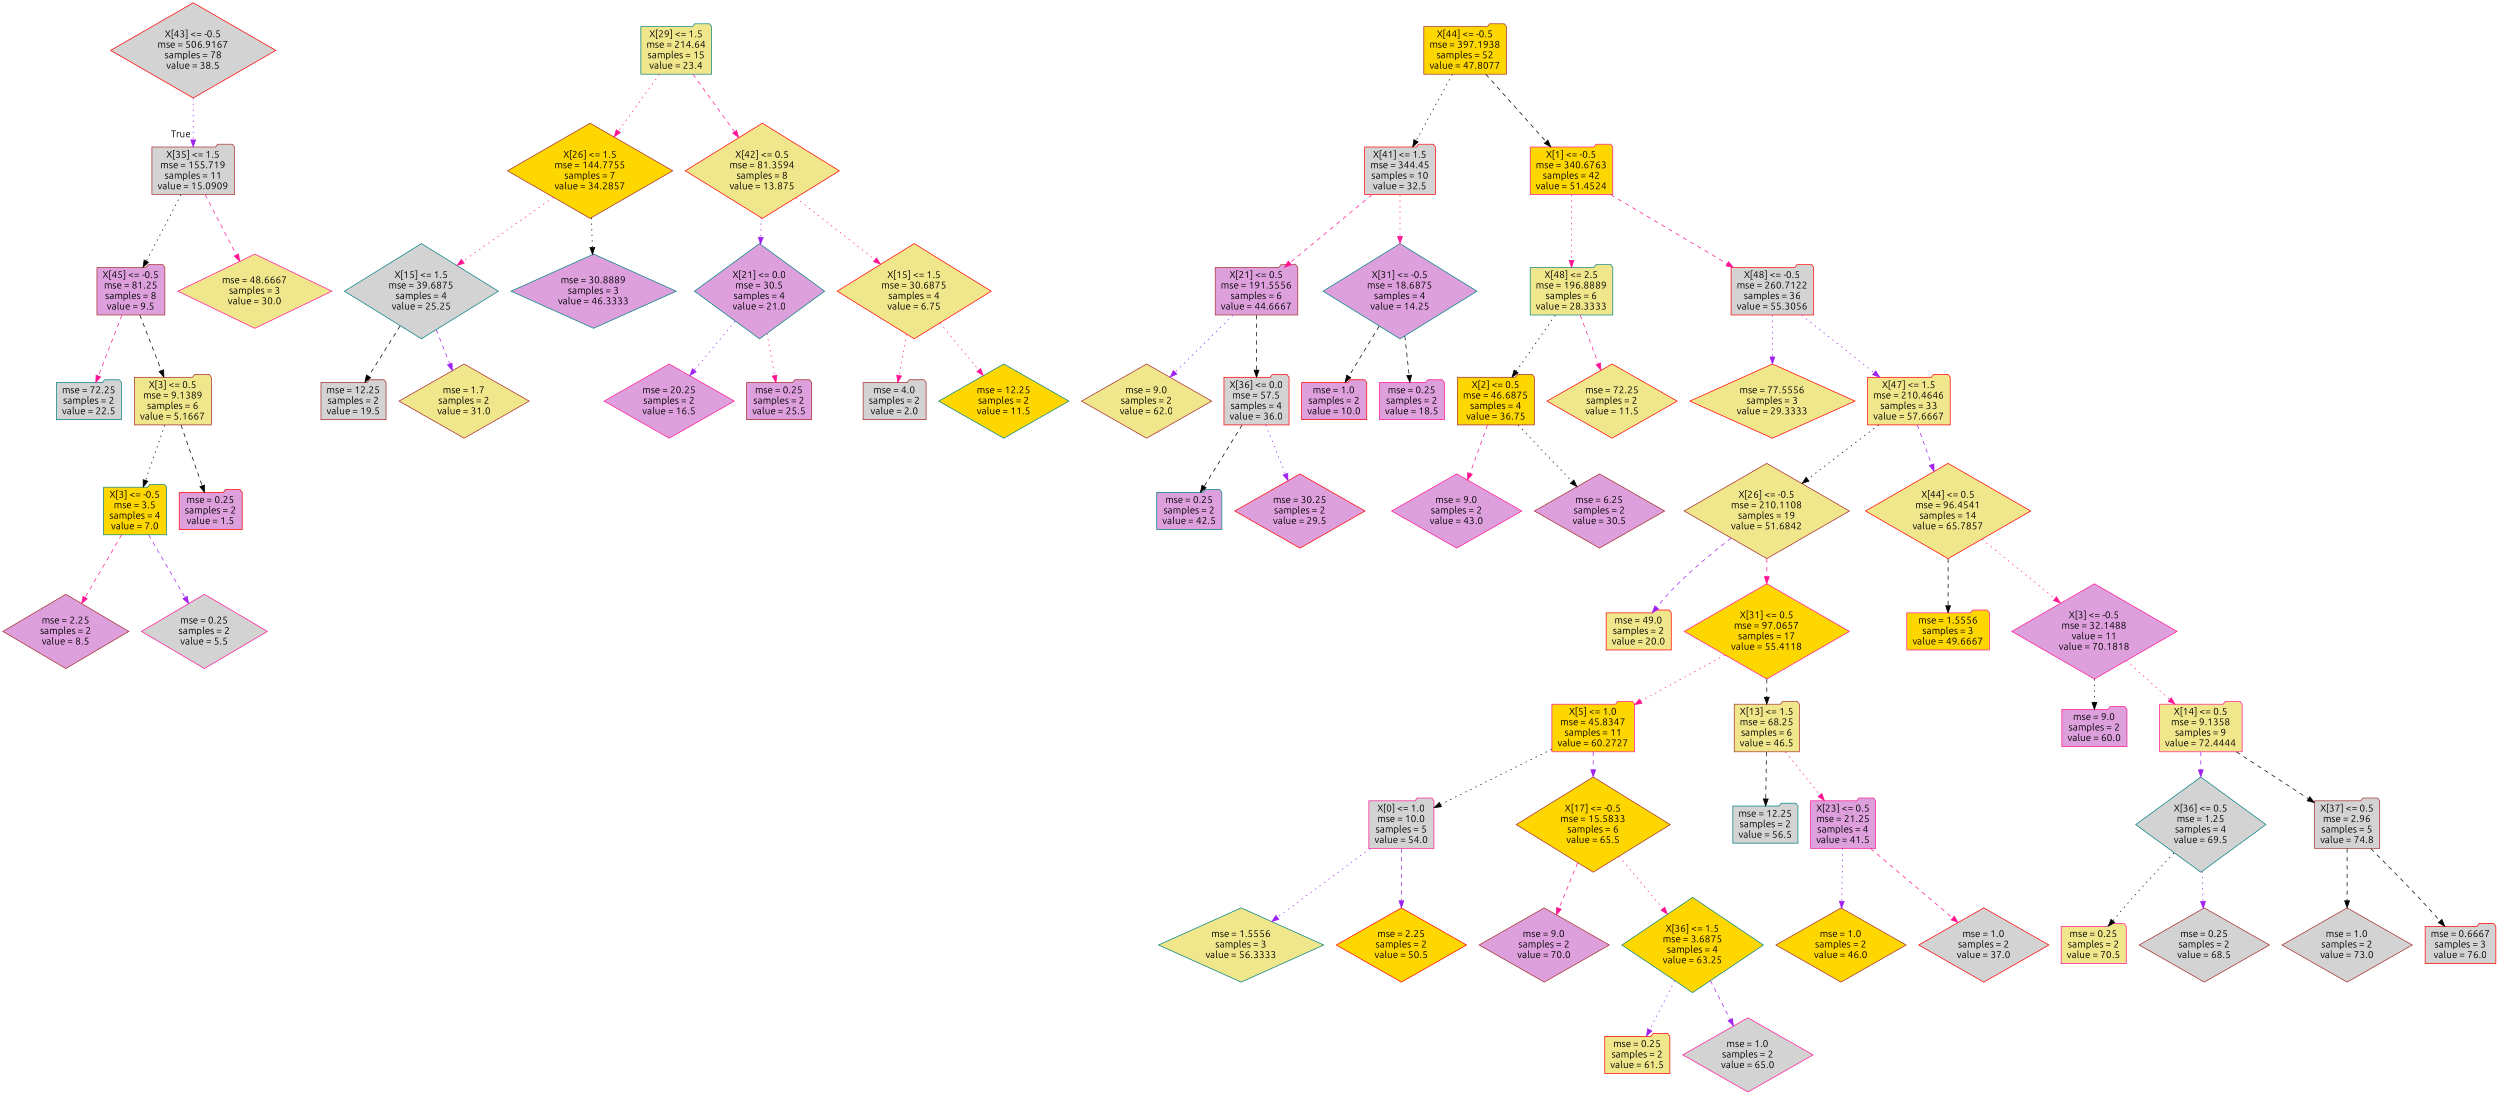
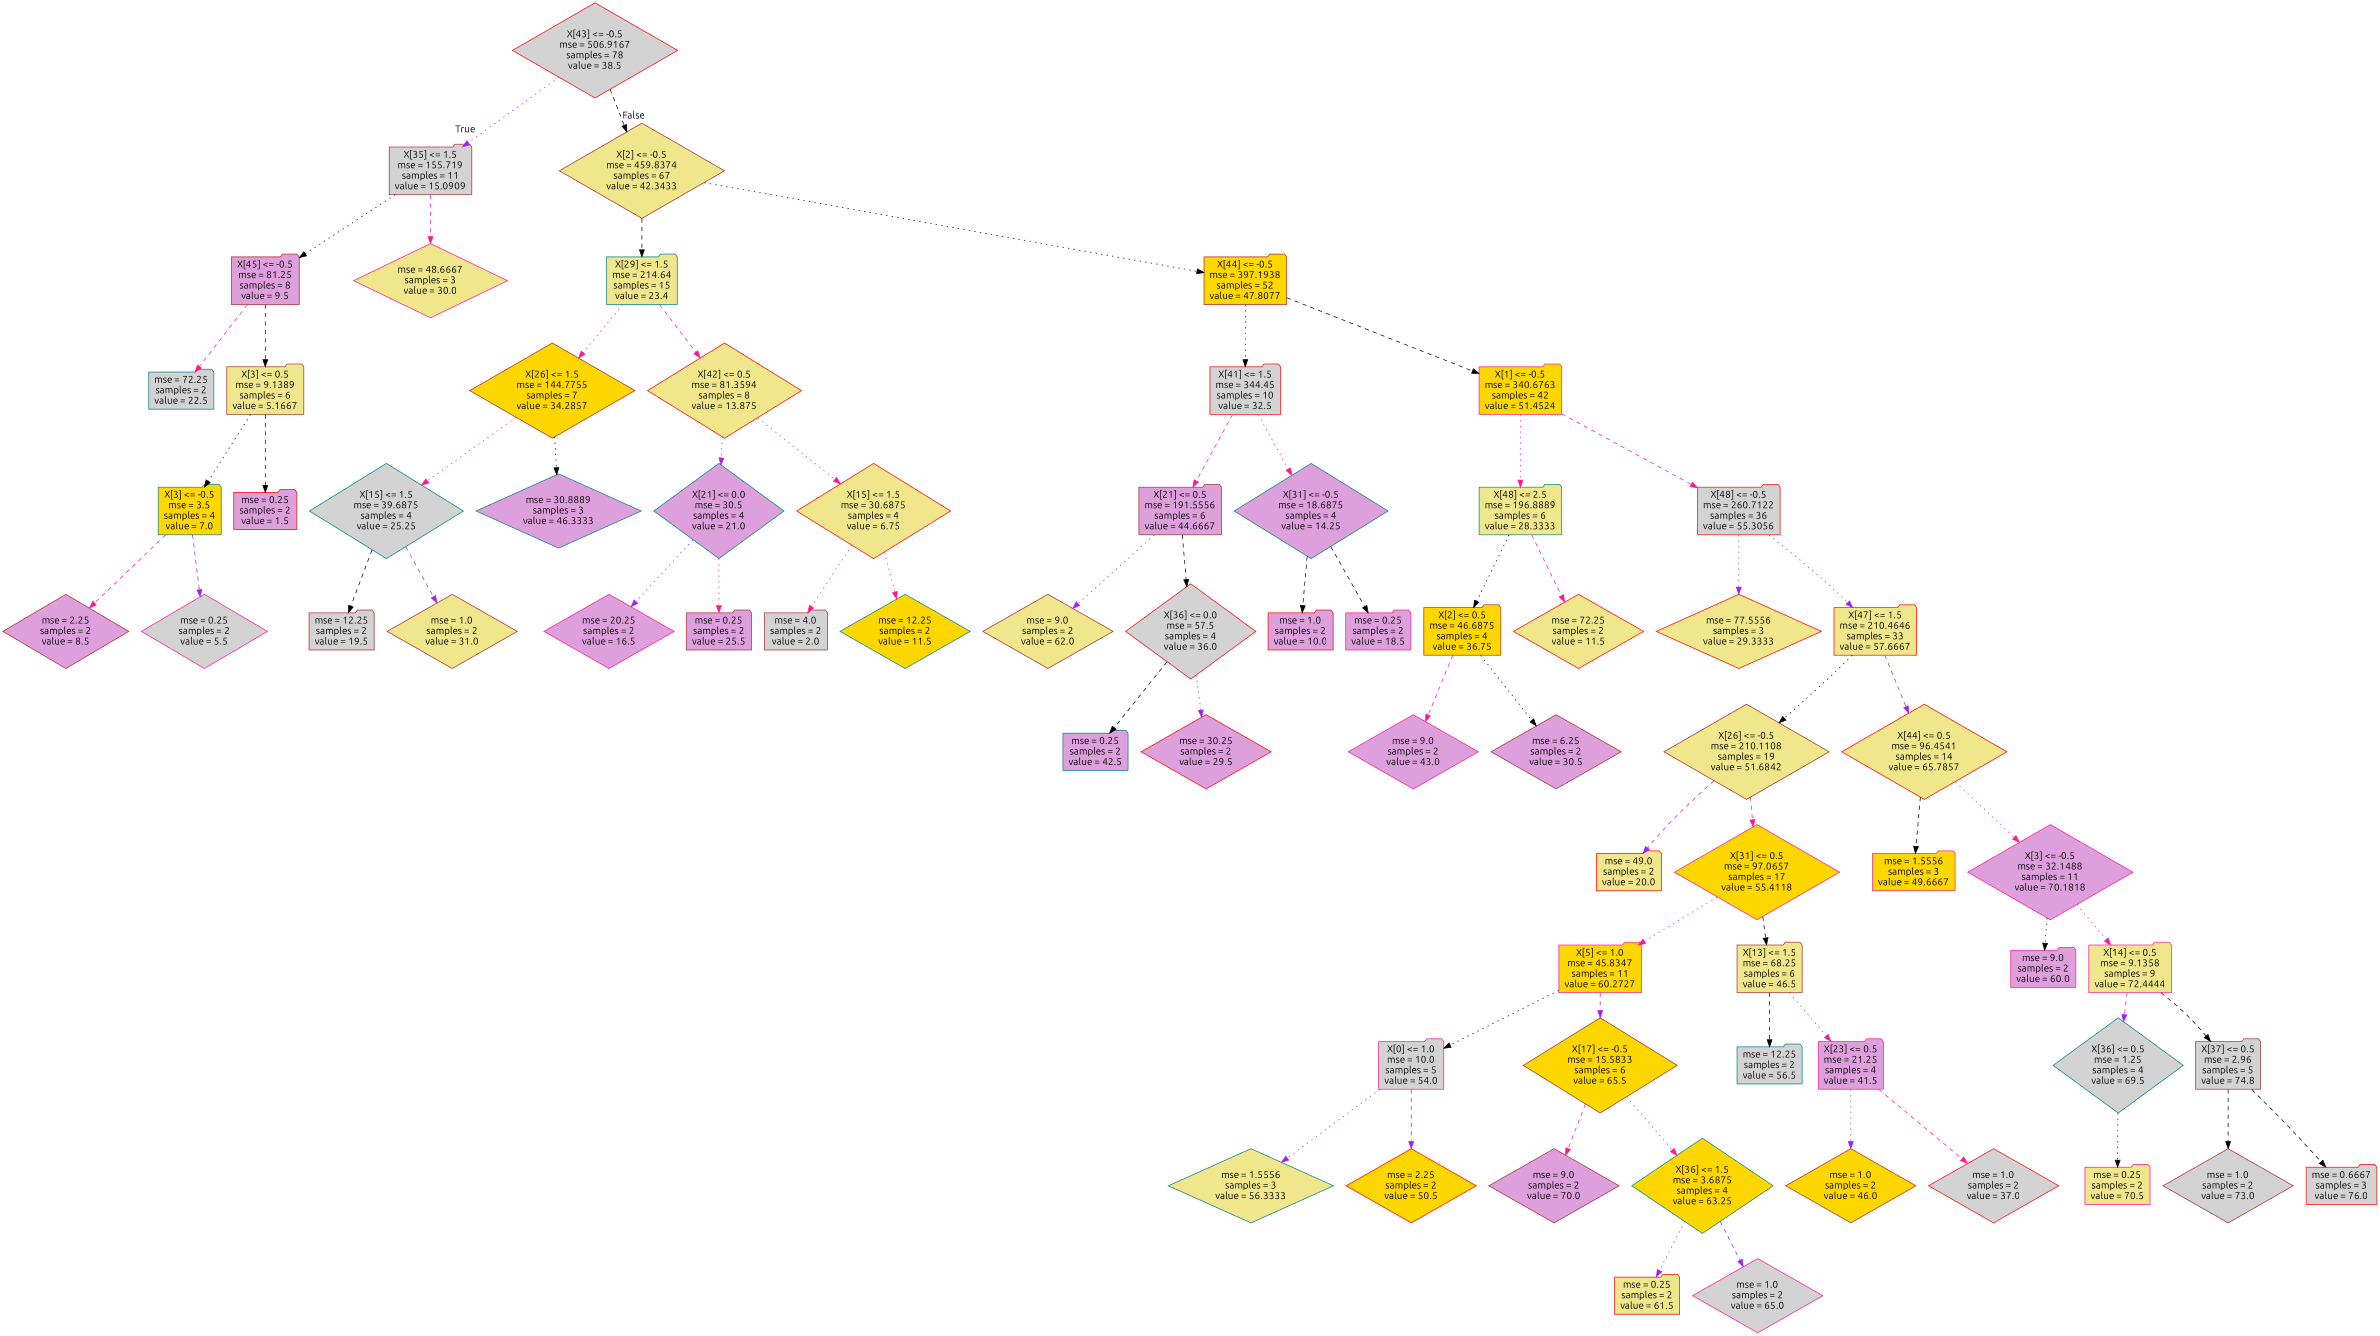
node "X[2] <= -0.5 mse = 459.8374 samples = 67 value = 42.3433": added
node "mse = 1.7 samples = 2 value = 31.0": label "mse = 1.7 samples = 2 value = 31.0" -> "mse = 1.0 samples = 2 value = 31.0"
node "X[36] <= 0.0 mse = 57.5 samples = 4 value = 36.0": shape folder -> diamond
node "X[3] <= -0.5 mse = 32.1488 value = 11 value = 70.1818": label "X[3] <= -0.5 mse = 32.1488 value = 11 value = 70.1818" -> "X[3] <= -0.5 mse = 32.1488 samples = 11 value = 70.1818"
node "mse = 0.25 samples = 2 value = 68.5": removed
